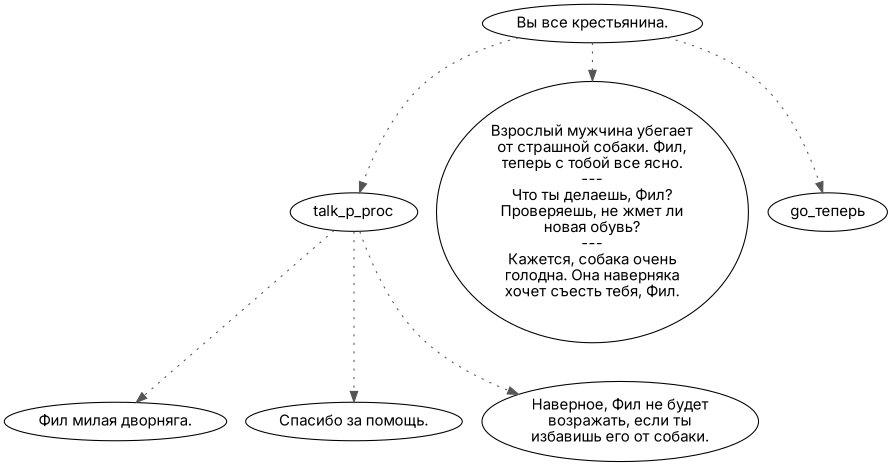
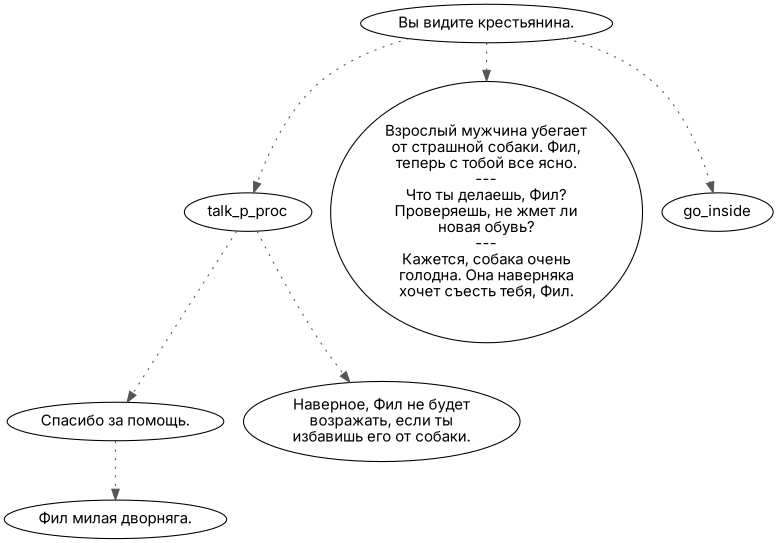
node "Вы все крестьянина.": label "Вы все крестьянина." -> "Вы видите крестьянина."
node "go_теперь": label "go_теперь" -> "go_inside"
edge "talk_p_proc" -> "Фил милая дворняга.": now "Спасибо за помощь." -> "Фил милая дворняга."
